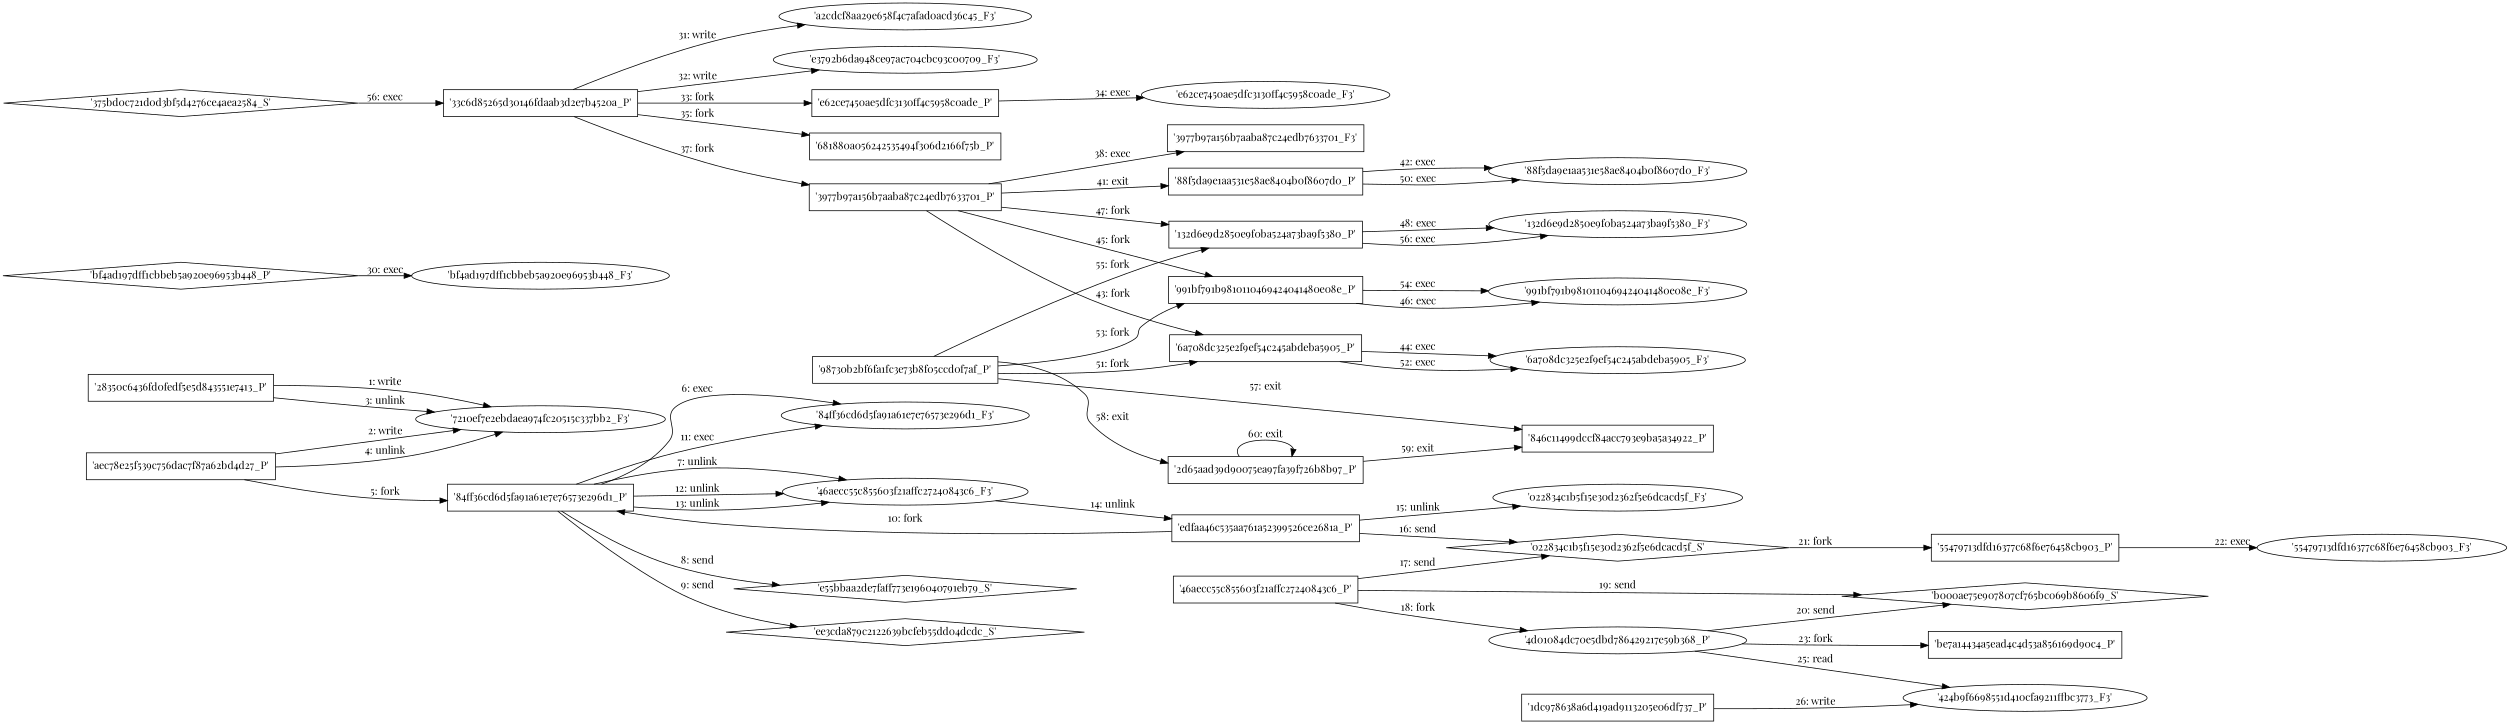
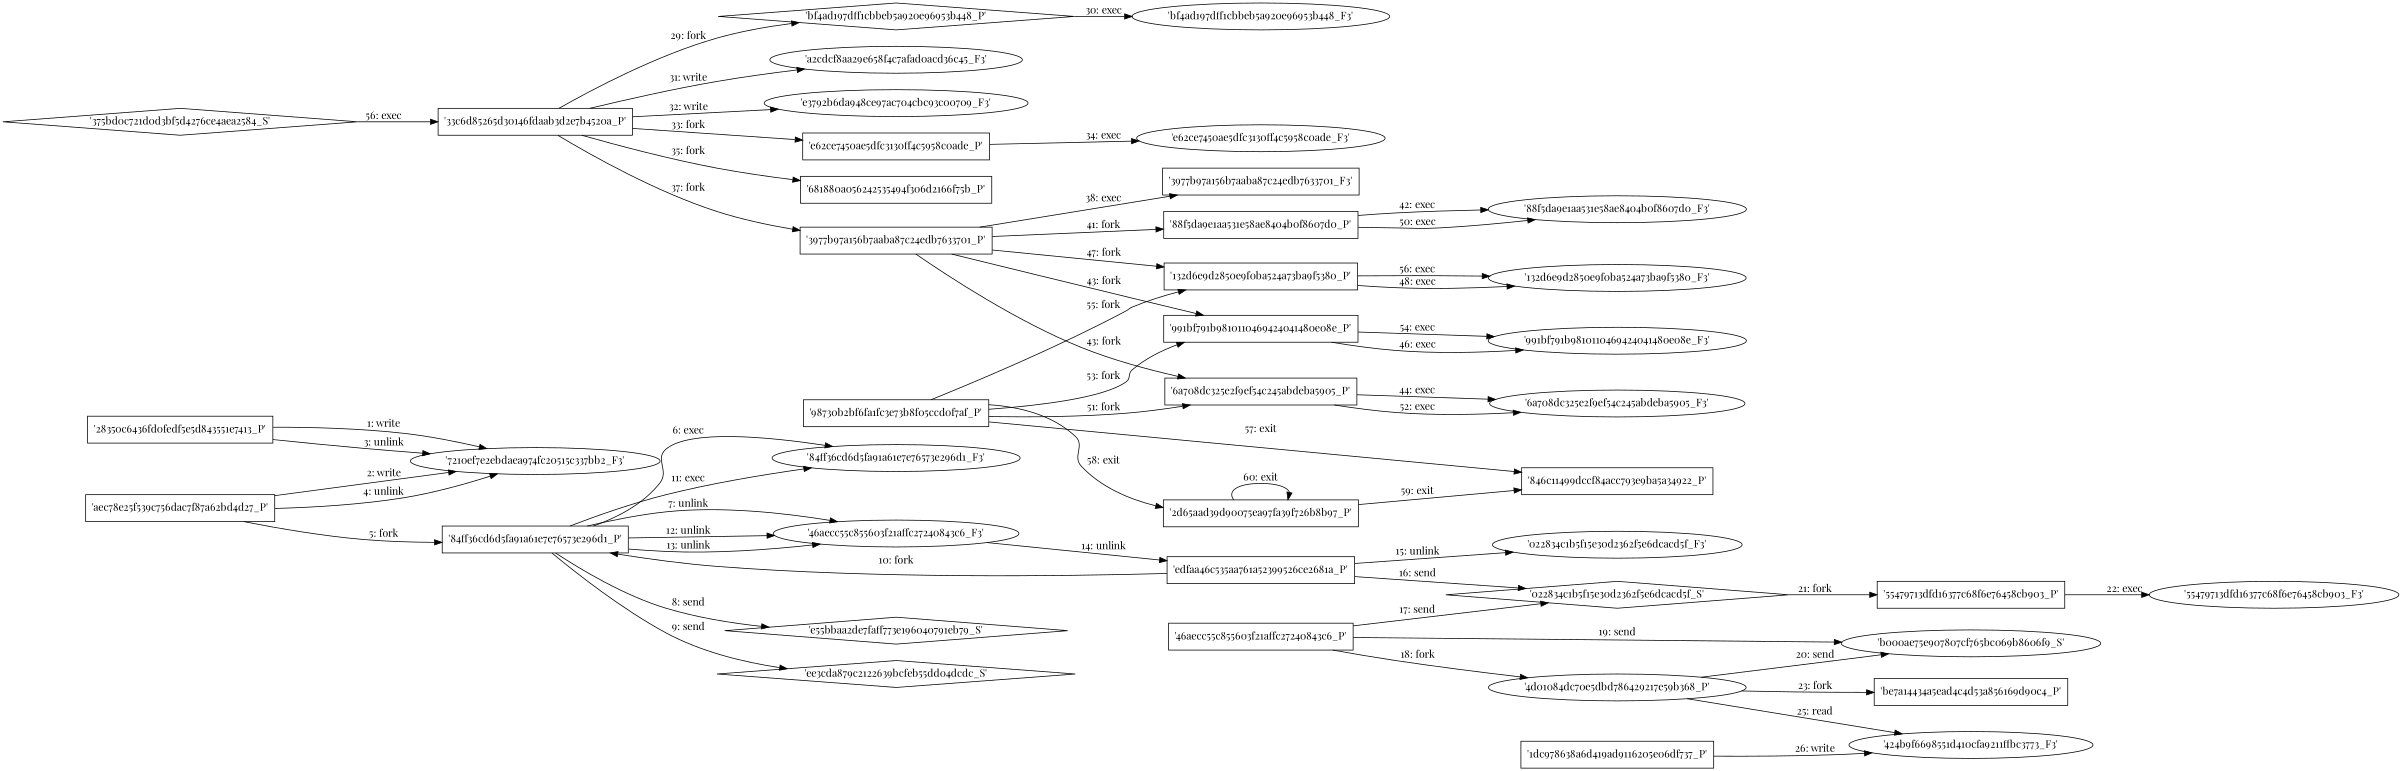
edge "'33c6d85265d30146fdaab3d2e7b4520a_P'" -> "'bf4ad197dff1cbbeb5a920e96953b448_P'": added, label "29: fork"
edge "'3977b97a156b7aaba87c24edb7633701_P'" -> "'88f5da9e1aa531e58ae8404b0f8607d0_P'": label "41: exit" -> "41: fork"
edge "'3977b97a156b7aaba87c24edb7633701_P'" -> "'991bf791b9810110469424041480e08e_P'": label "45: fork" -> "43: fork"
node "'b000ae75e907807cf765bc069b8606f9_S'": shape diamond -> ellipse
node "'1dc978638a6d419ad9113205e06df737_P'": label "'1dc978638a6d419ad9113205e06df737_P'" -> "'1dc978638a6d419ad9116205e06df737_P'"
